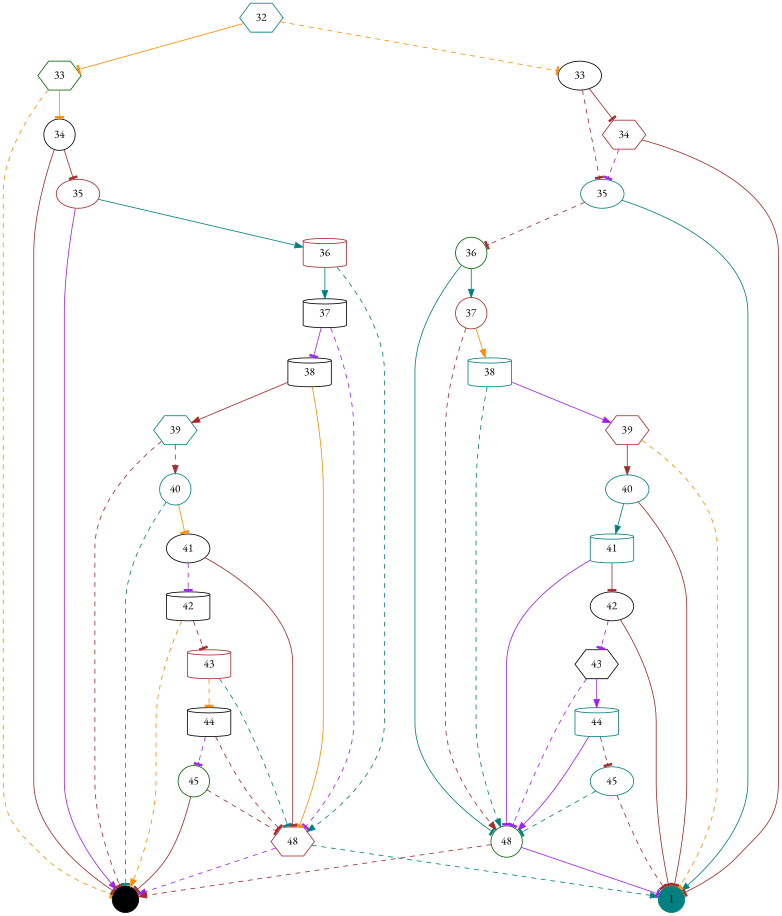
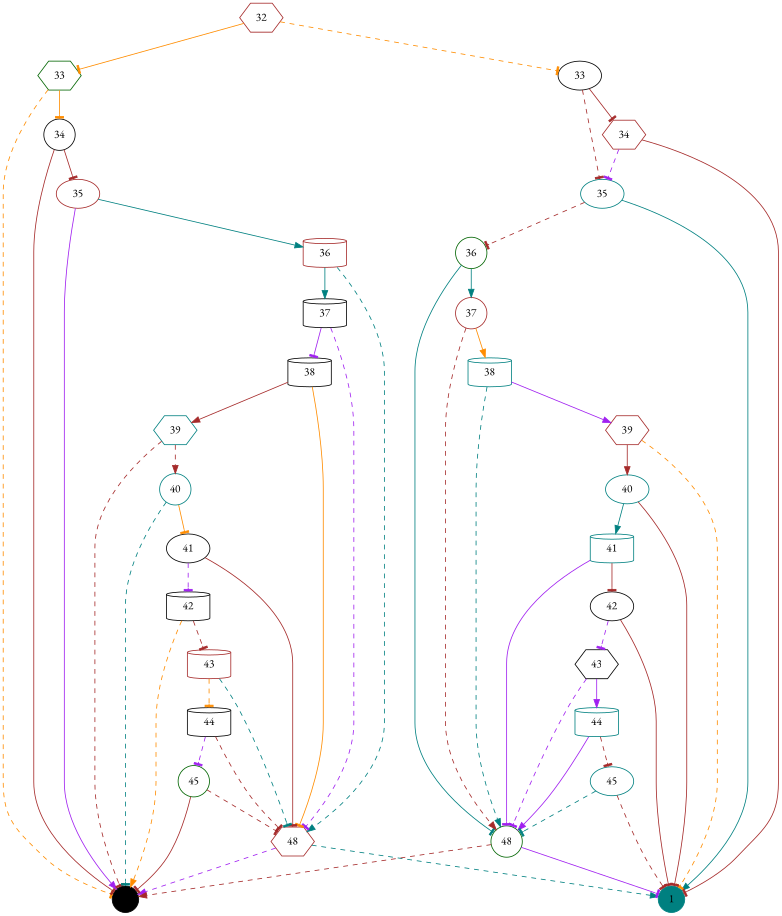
node "32": color teal -> brown
